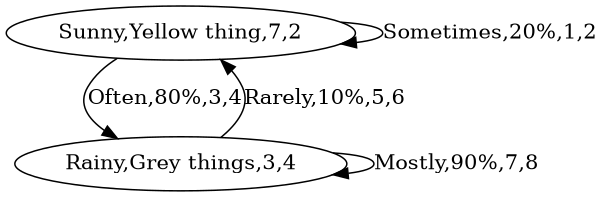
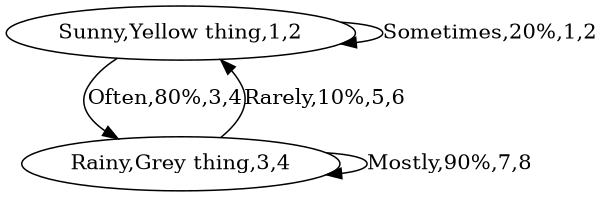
node "Sunny,Yellow thing,7,2": label "Sunny,Yellow thing,7,2" -> "Sunny,Yellow thing,1,2"
node "Rainy,Grey things,3,4": label "Rainy,Grey things,3,4" -> "Rainy,Grey thing,3,4"
